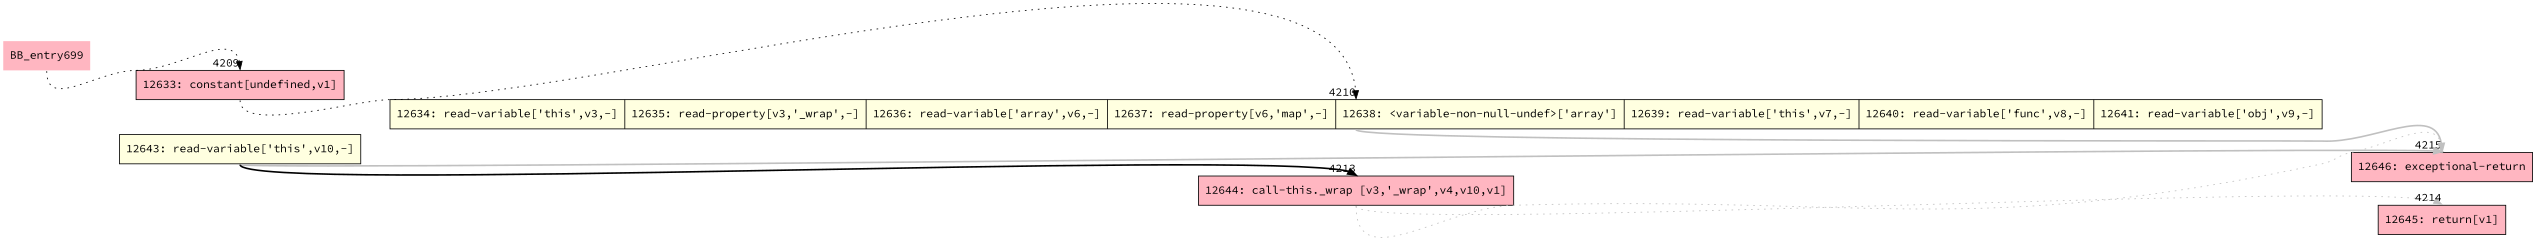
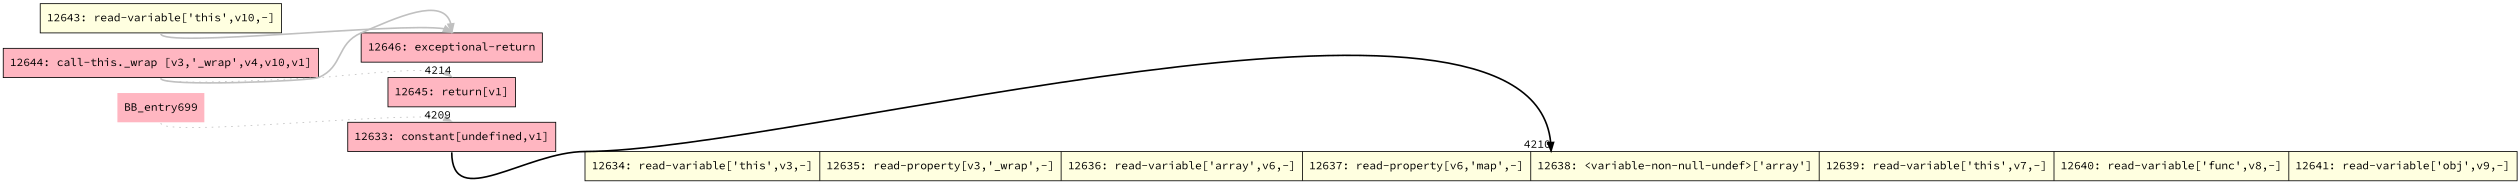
edge "12633: constant[undefined,v1]" -> "12634: read-variable['this',v3,-]": style dotted -> bold
edge "BB_entry699" -> "12633: constant[undefined,v1]": color black -> gray
edge "12634: read-variable['this',v3,-]" -> "12646: exceptional-return": removed
edge "12643: read-variable['this',v10,-]" -> "12644: call-this._wrap [v3,'_wrap',v4,v10,v1]": removed
edge "12644: call-this._wrap [v3,'_wrap',v4,v10,v1]" -> "12646: exceptional-return": style dotted -> bold
